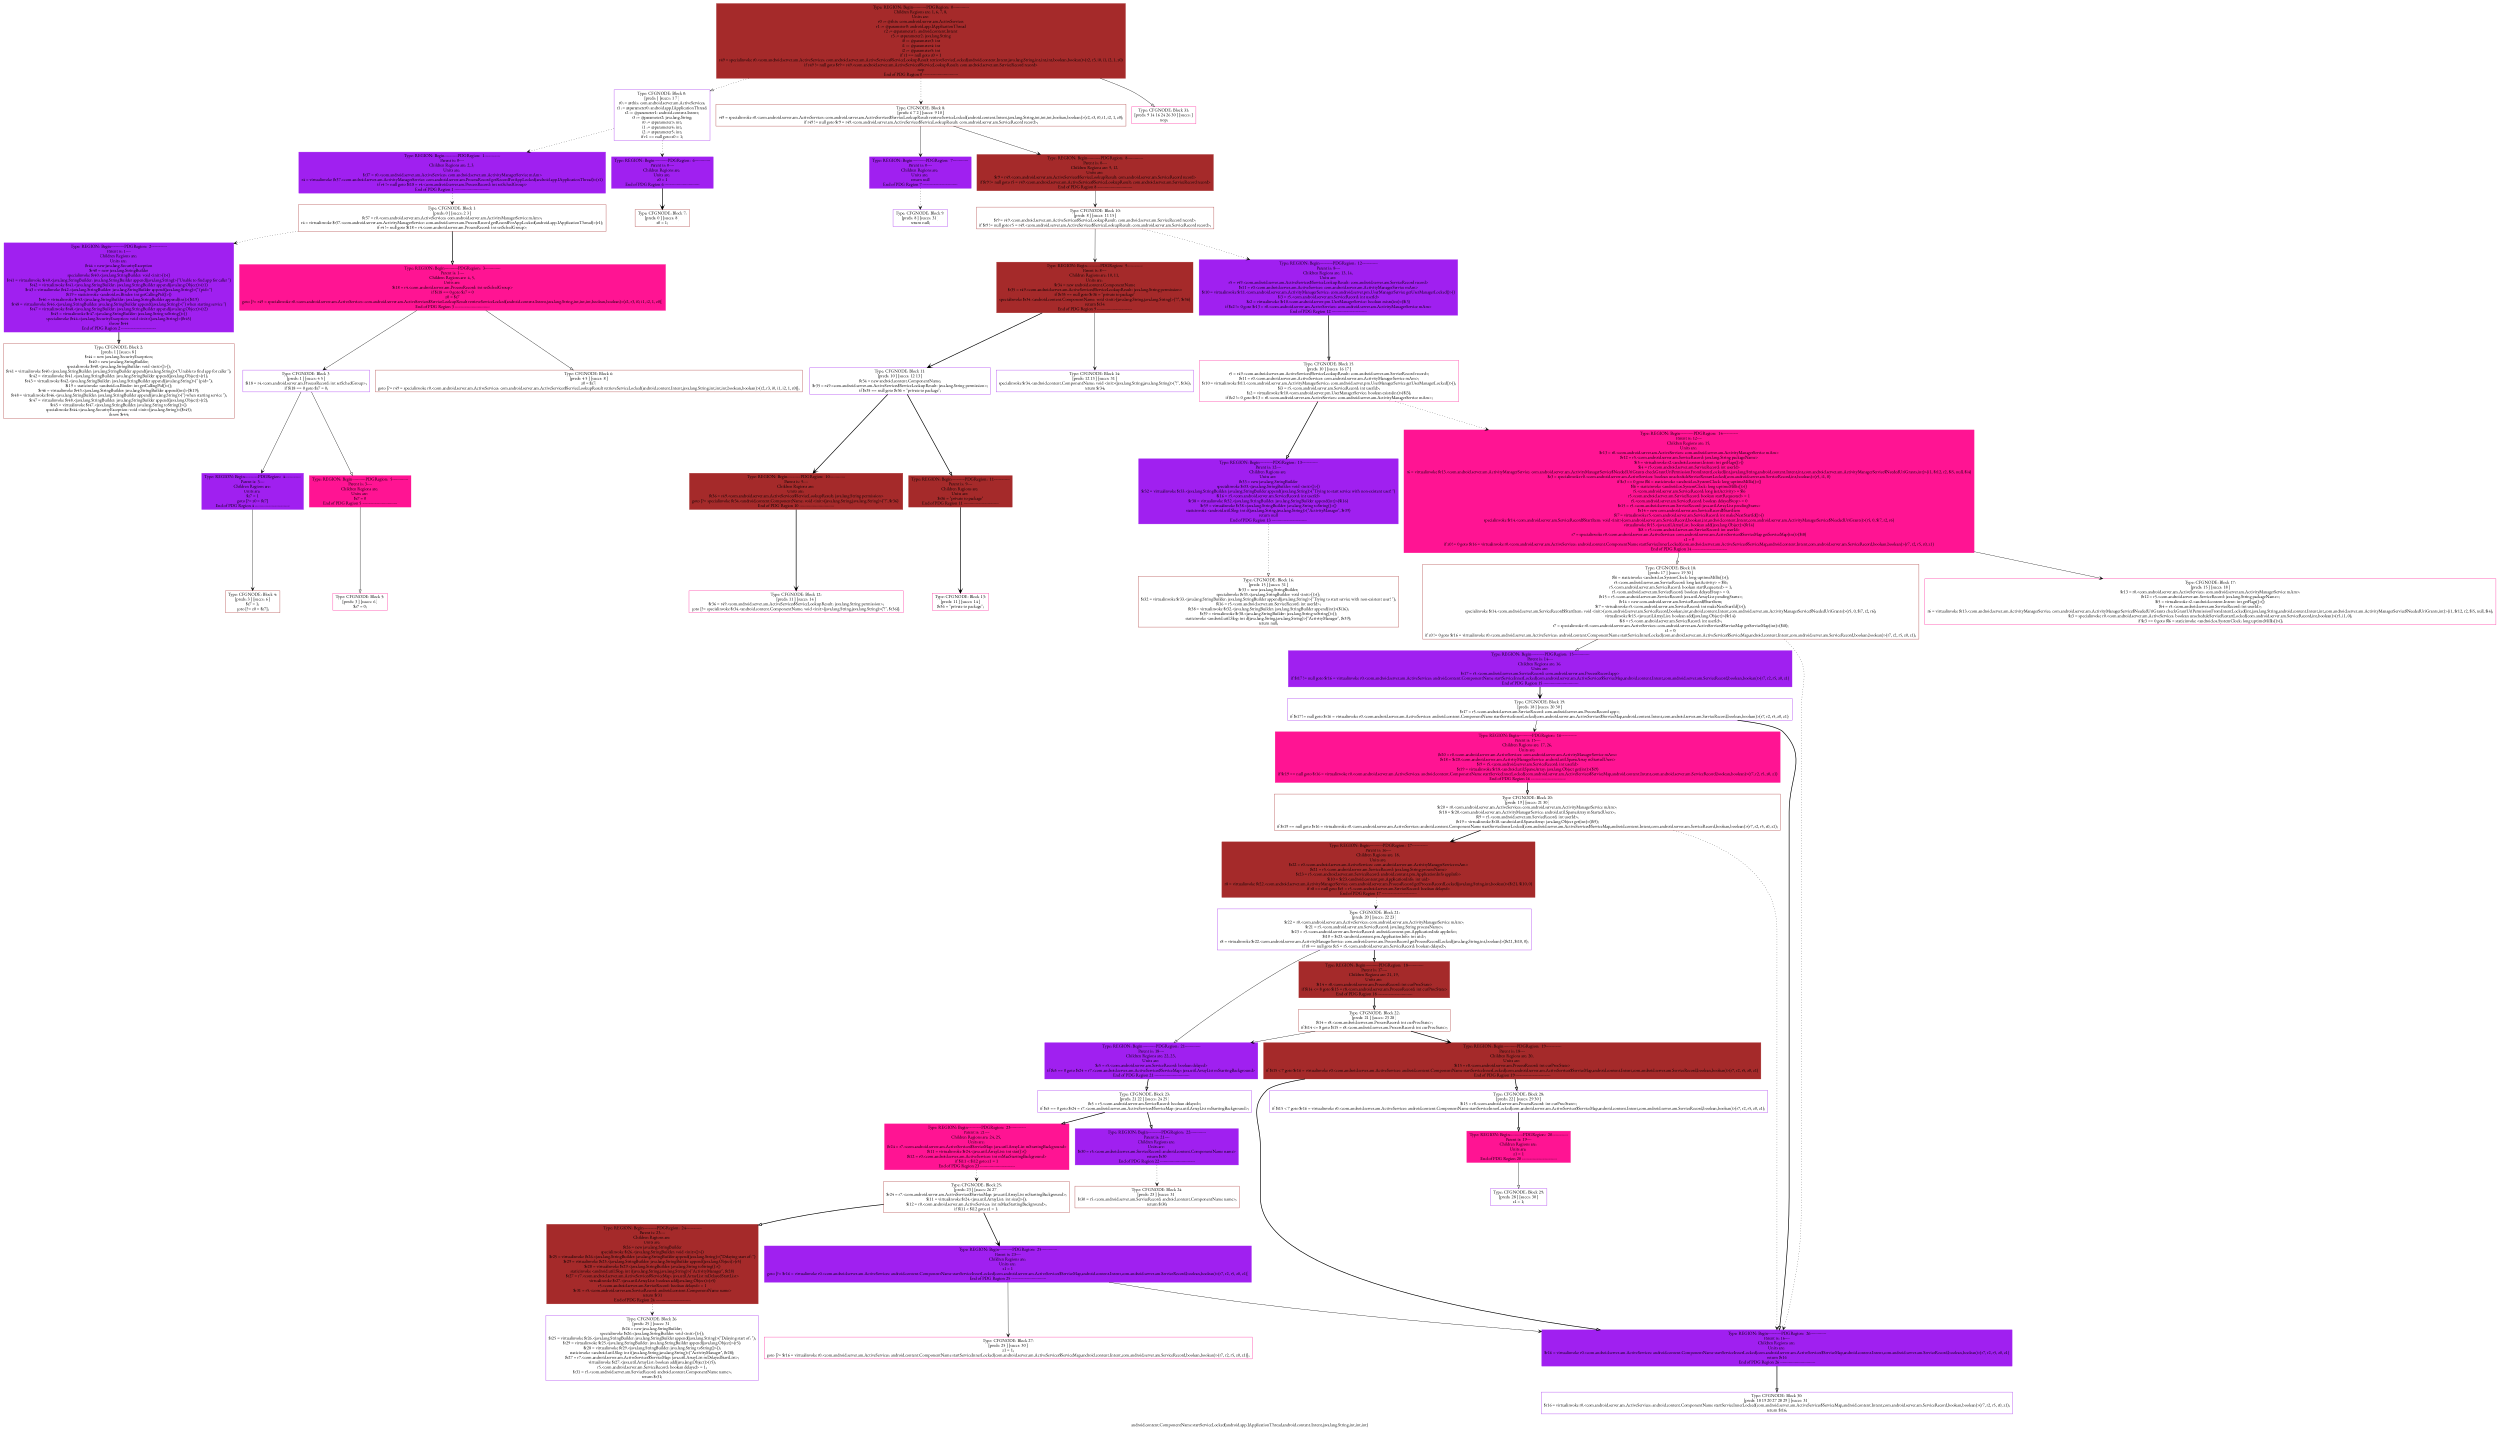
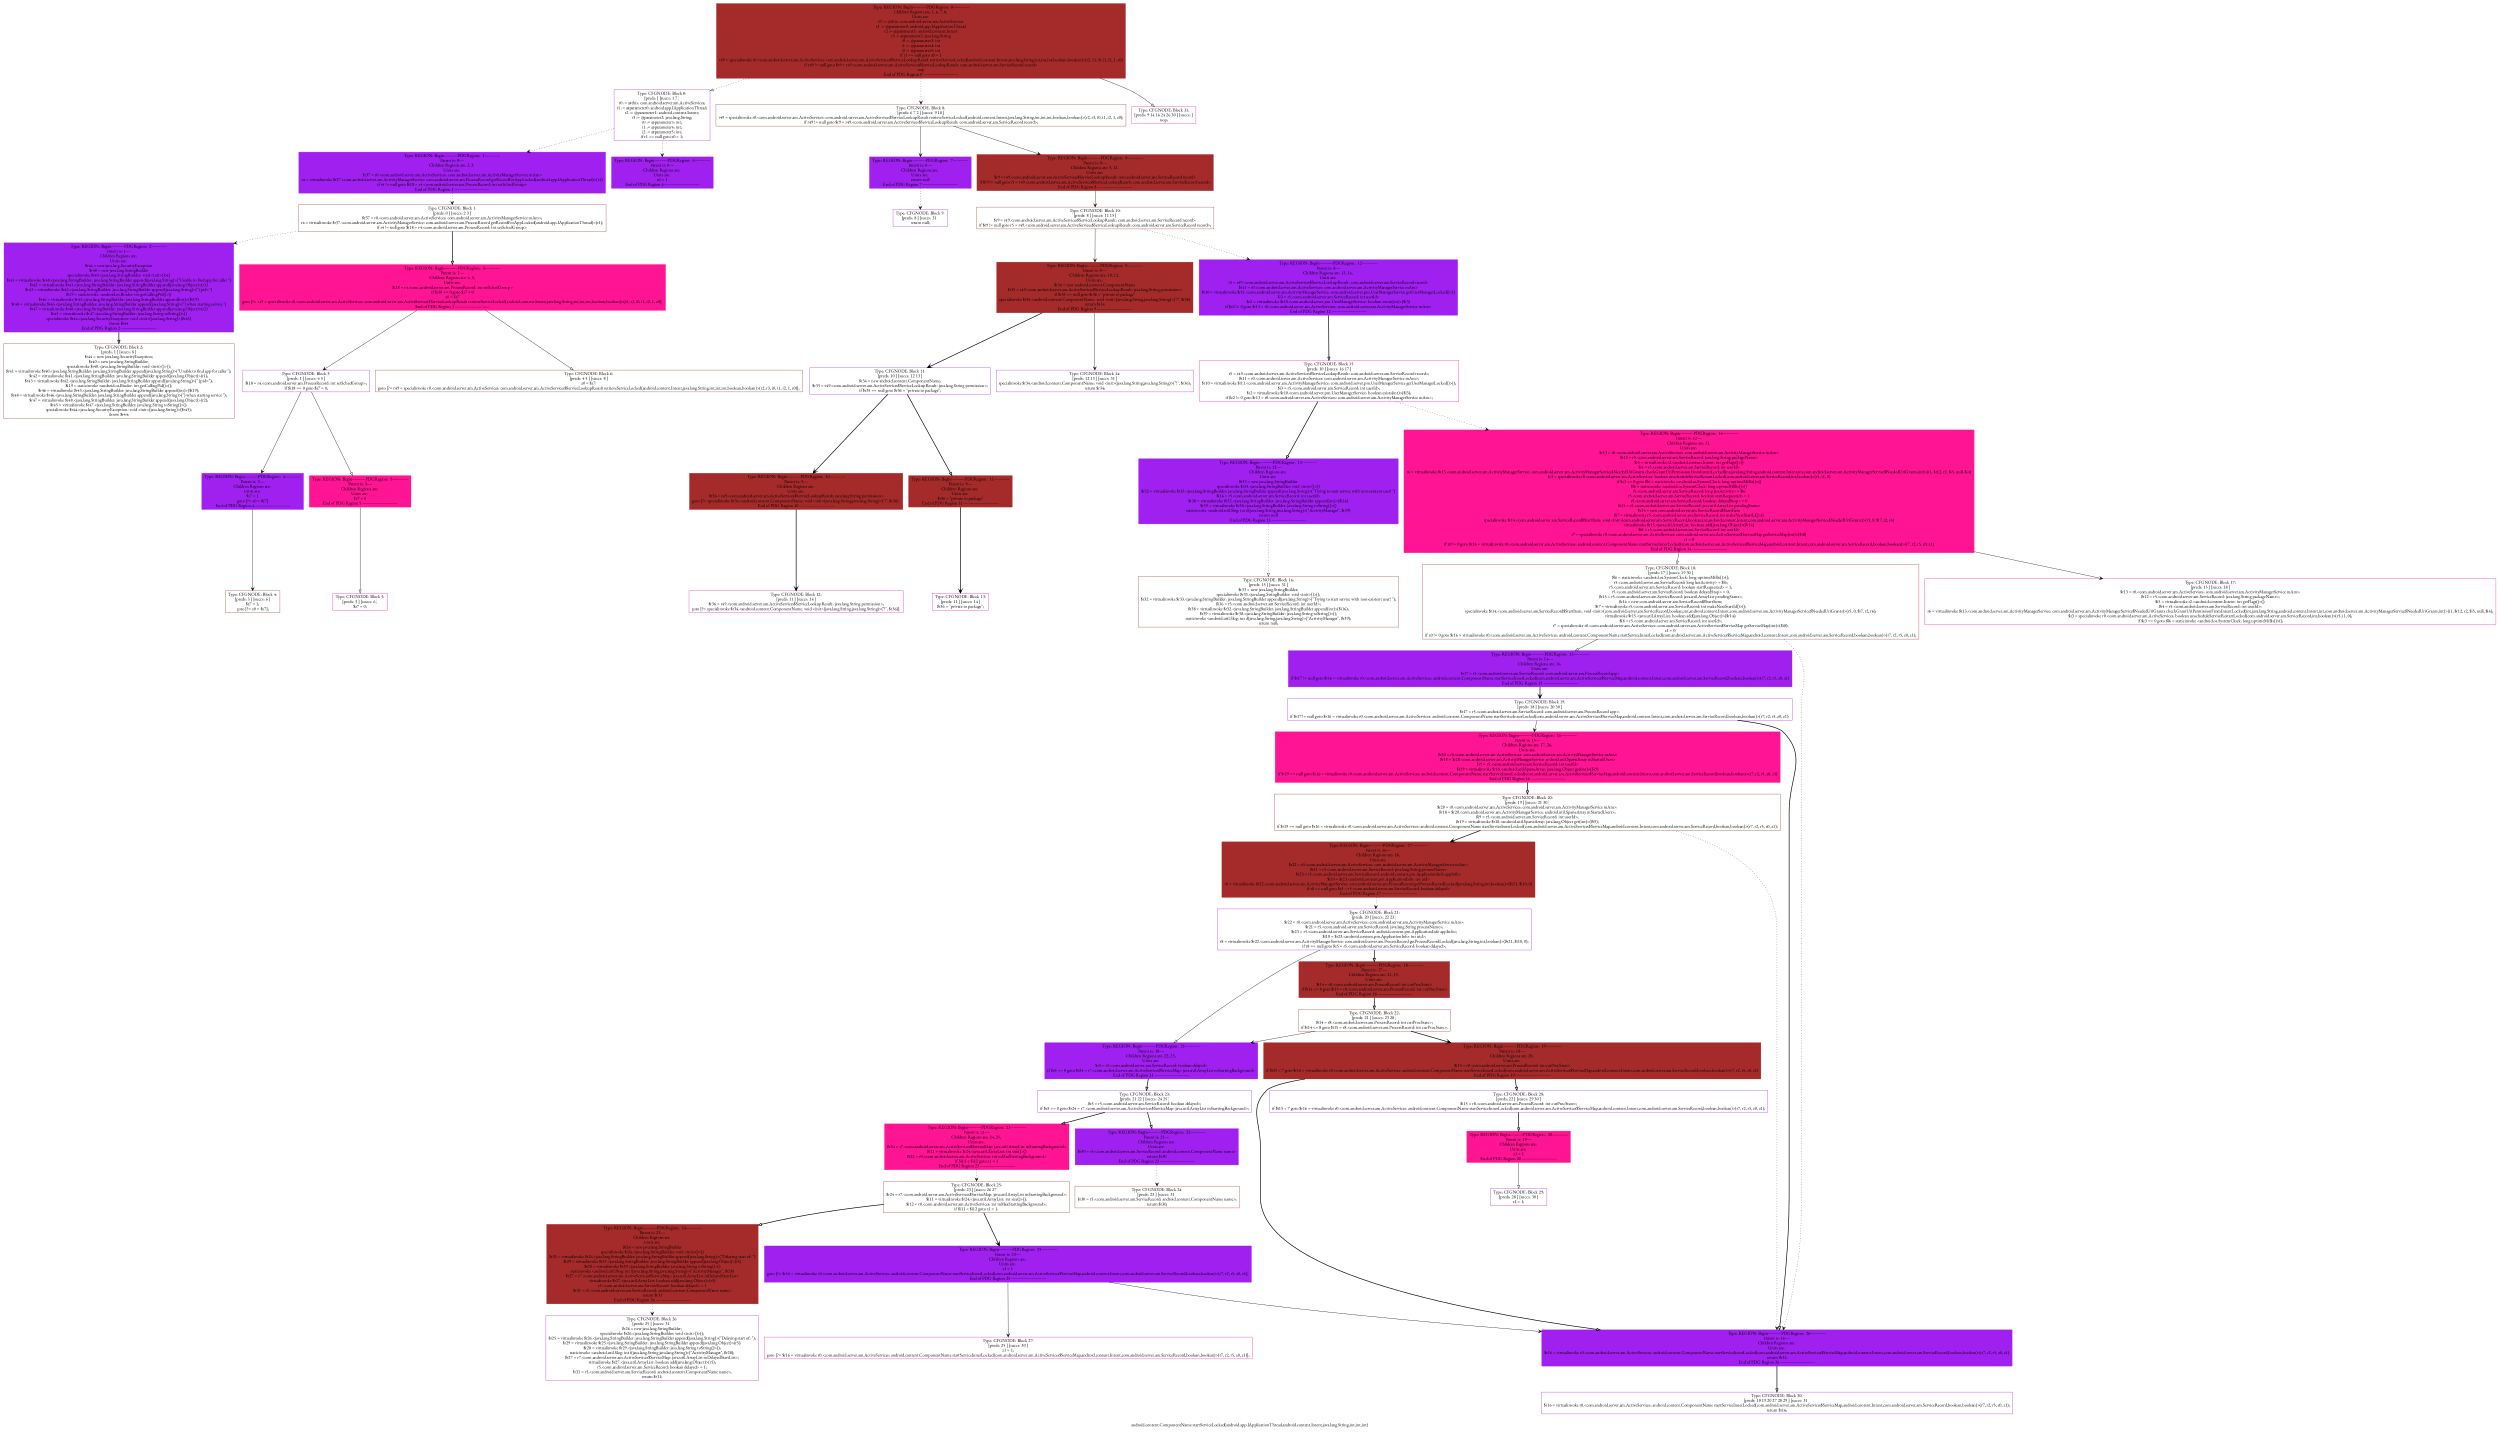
node "Type: CFGNODE: Block 7: [preds: 0 ] [succs: 8 ] z0 = 1;": removed
